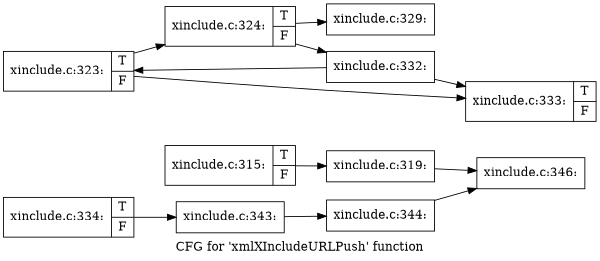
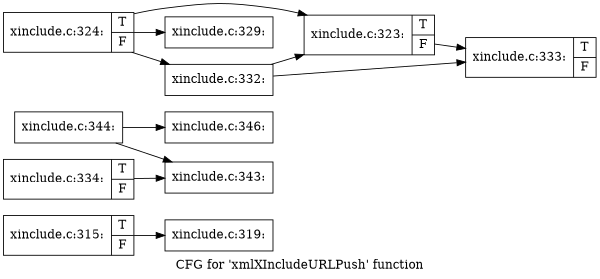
edge "xinclude.c:323:" -> "xinclude.c:324:": reversed
edge "xinclude.c:319:" -> "xinclude.c:346:": removed
edge "xinclude.c:343:" -> "xinclude.c:344:": reversed
